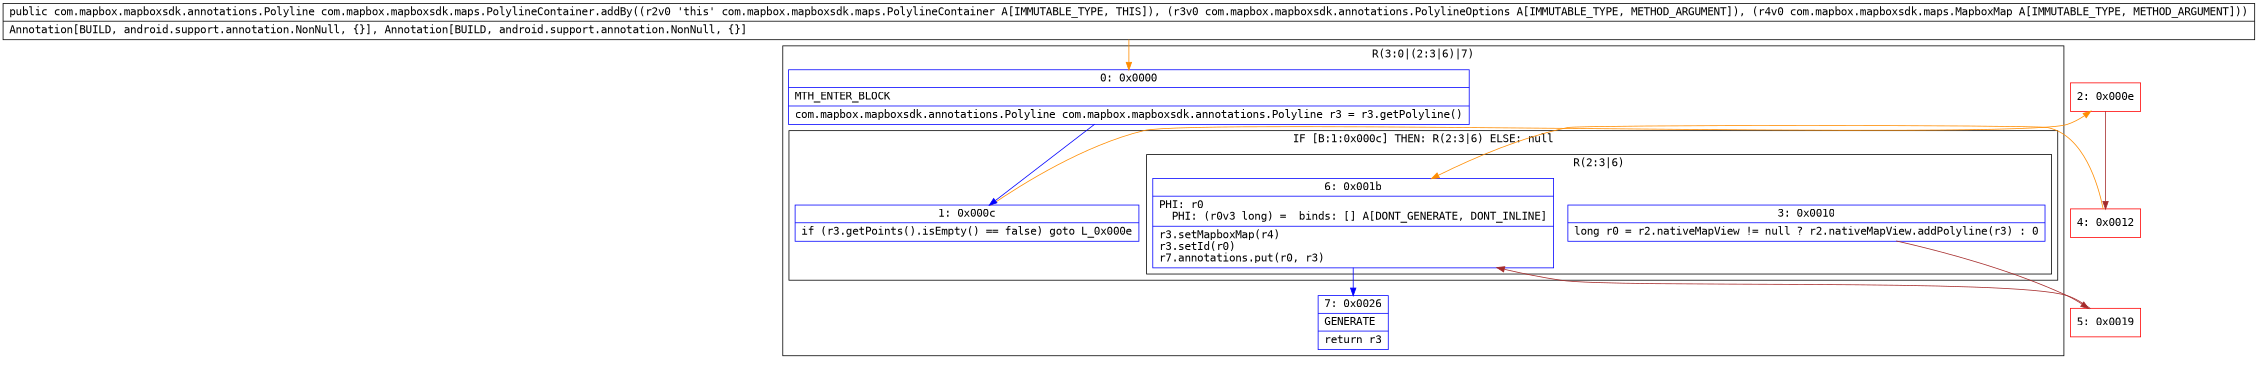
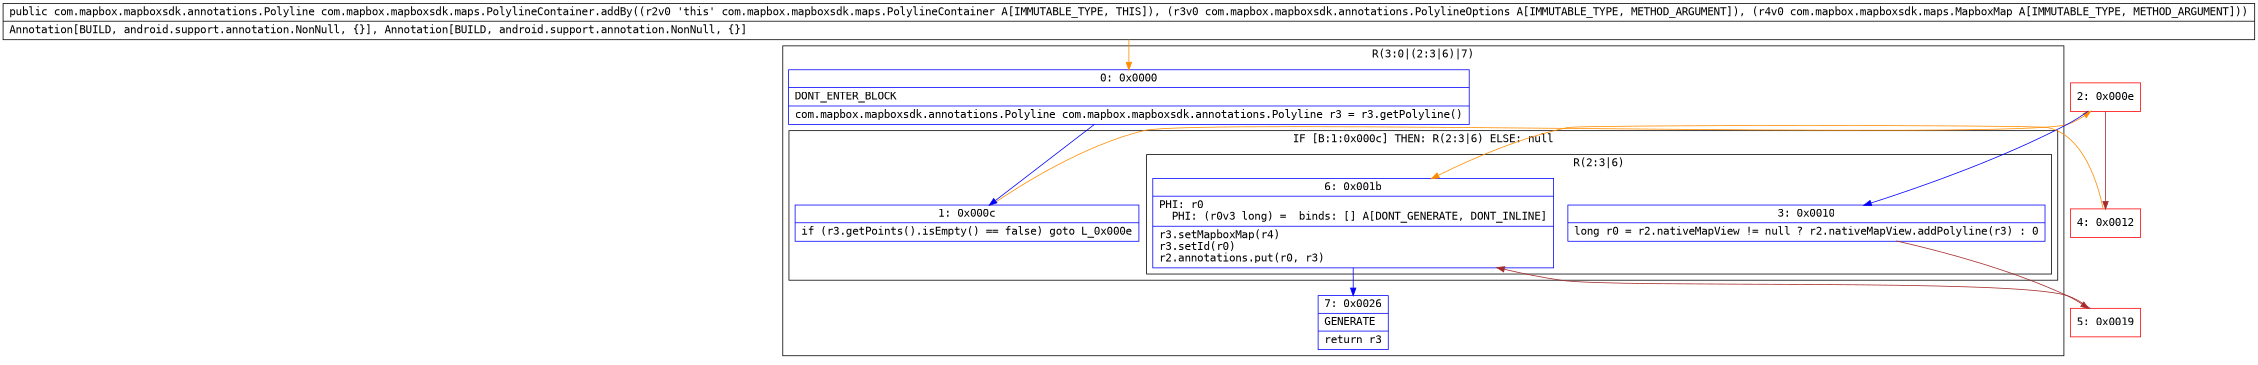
node "0: 0x0000": text "MTH_ENTER_BLOCK" -> "DONT_ENTER_BLOCK"
edge "2: 0x000e" -> "3: 0x0010": added
node "6: 0x001b": text "r7.annotations.put(r0, r3)" -> "r2.annotations.put(r0, r3)"
